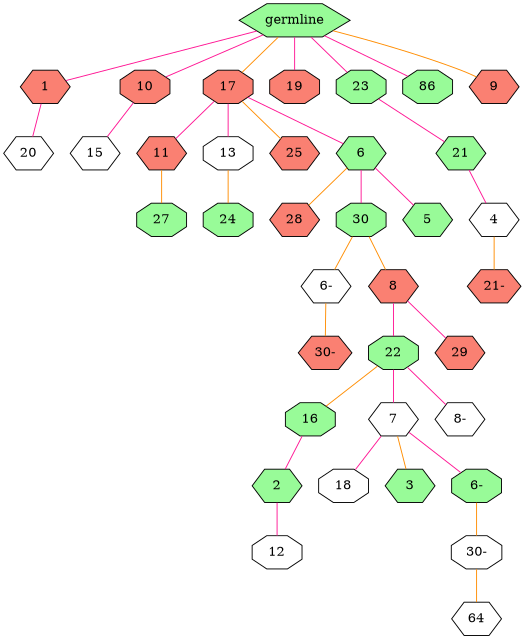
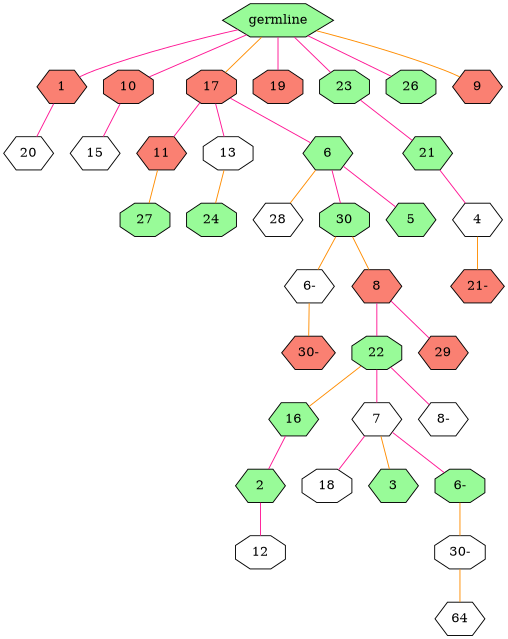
node "86": label "86" -> "26"
node "25": removed
node "28": fillcolor salmon -> white
node "16": shape octagon -> hexagon
